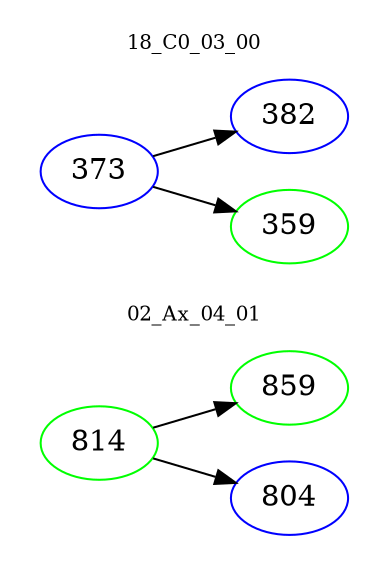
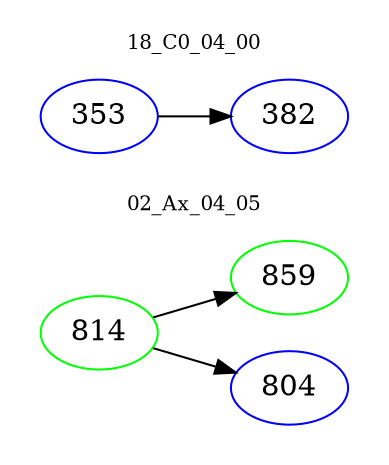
cluster "18_C0_03_00": label "18_C0_03_00" -> "18_C0_04_00"
node "373": label "373" -> "353"
node "359": removed
cluster "02_Ax_04_01": label "02_Ax_04_01" -> "02_Ax_04_05"
